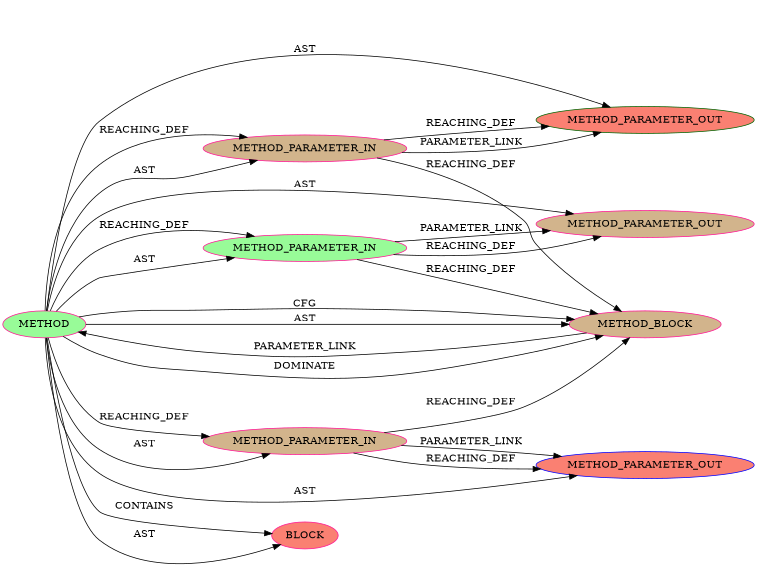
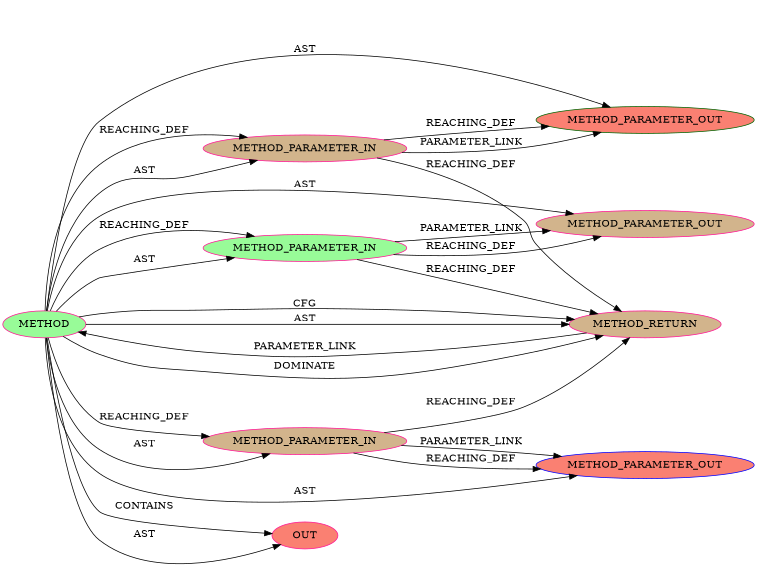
node "METHOD_BLOCK": label "METHOD_BLOCK" -> "METHOD_RETURN"
node "BLOCK": label "BLOCK" -> "OUT"
